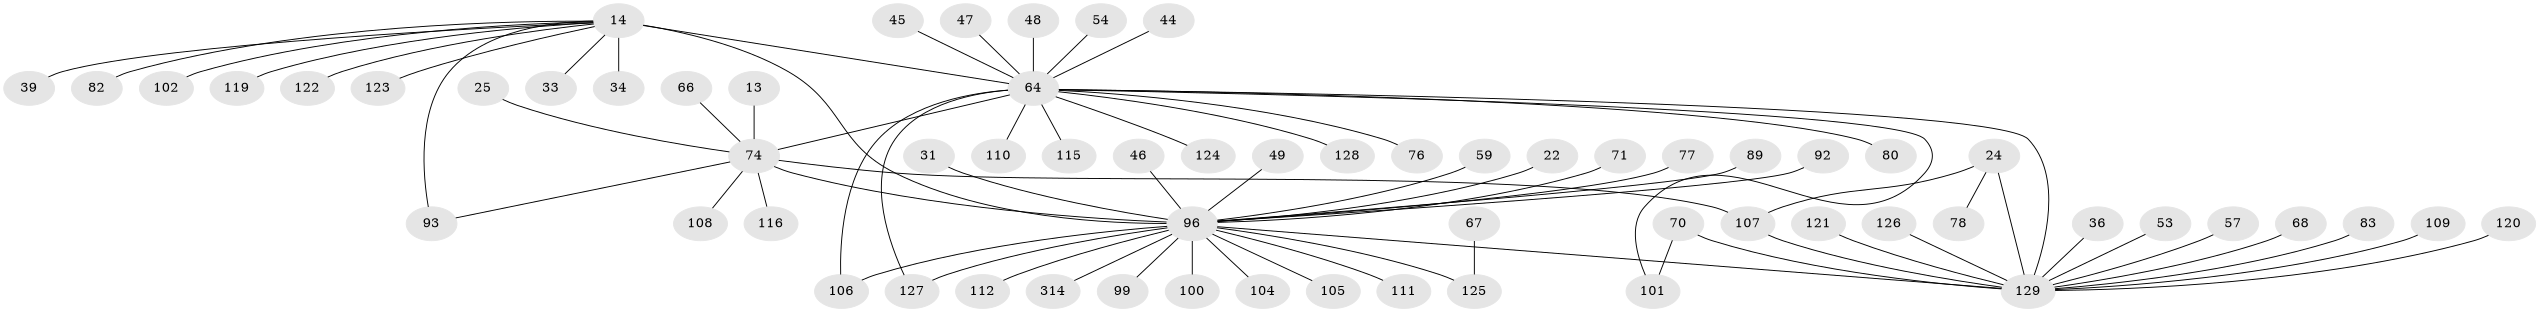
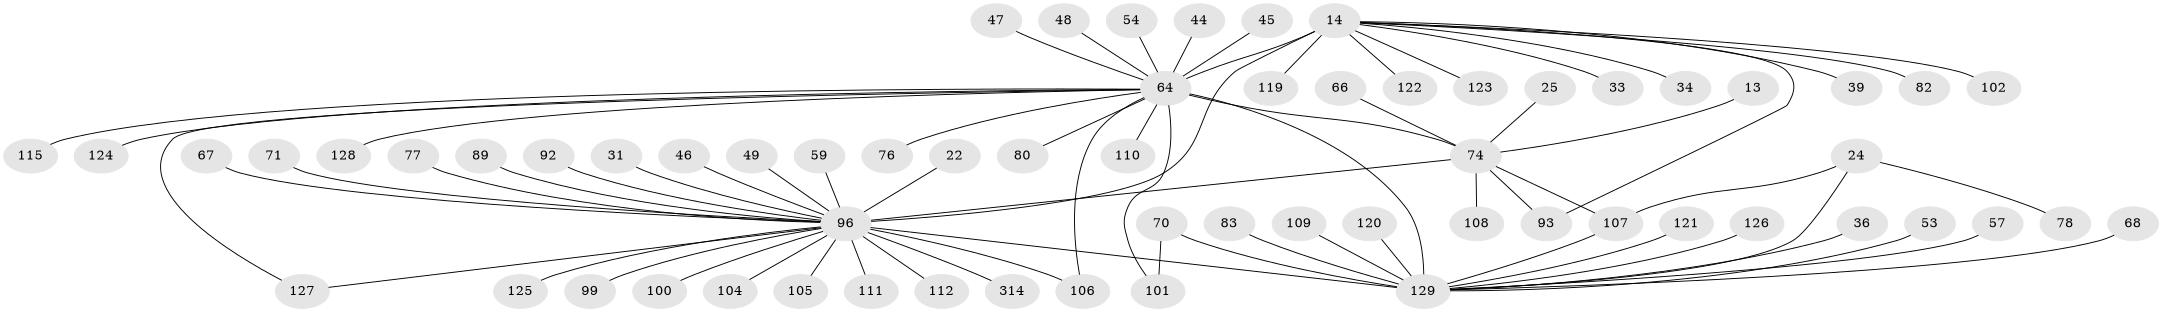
node "116": removed
edge "67" -- "125": now "67" -- "96"
